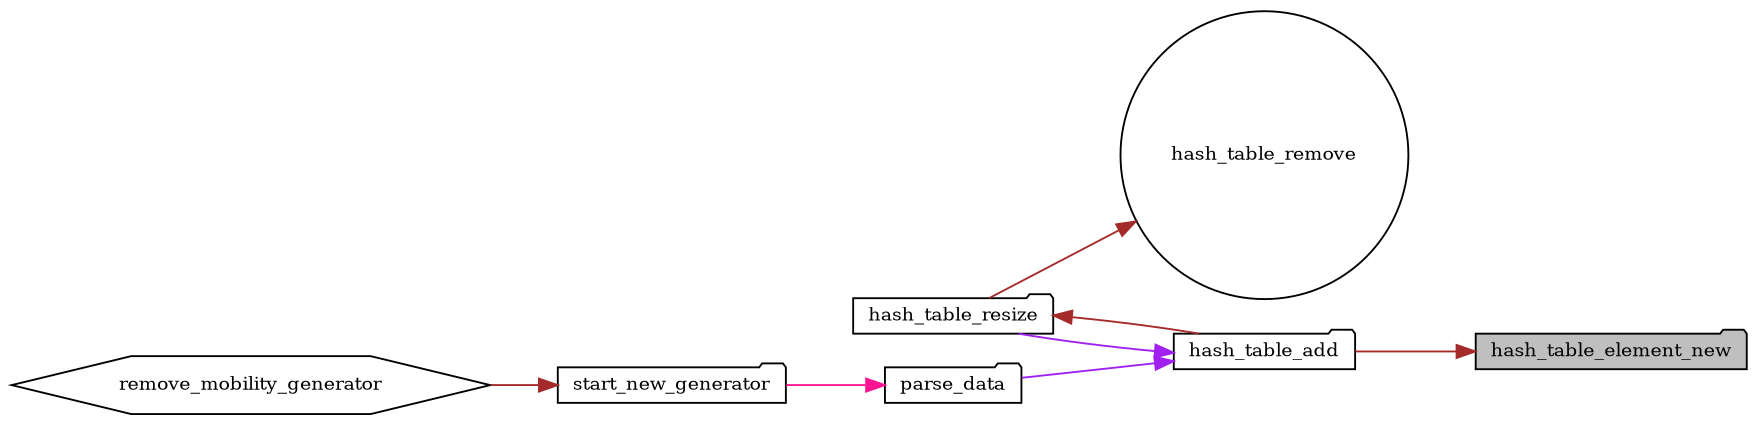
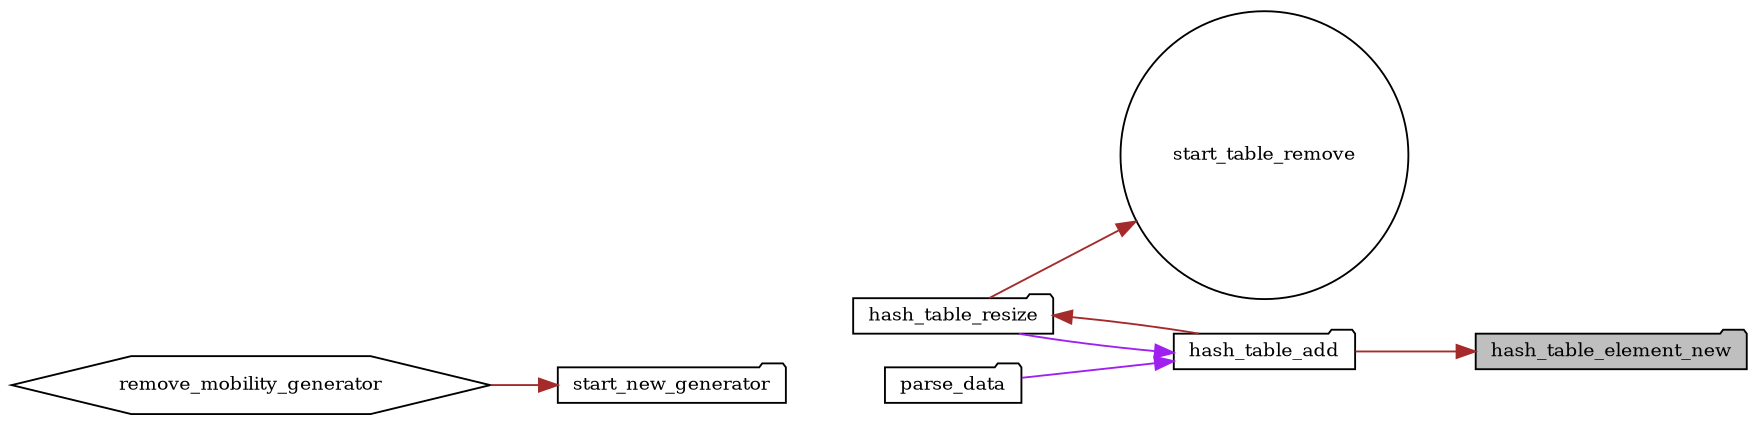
node "hash_table_remove": label "hash_table_remove" -> "start_table_remove"
edge "start_new_generator" -> "parse_data": removed
